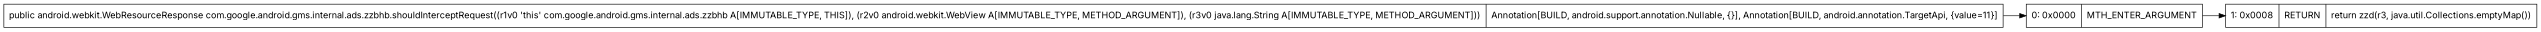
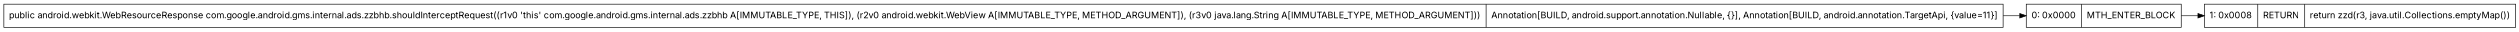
node "0: 0x0000": text "MTH_ENTER_ARGUMENT" -> "MTH_ENTER_BLOCK"
